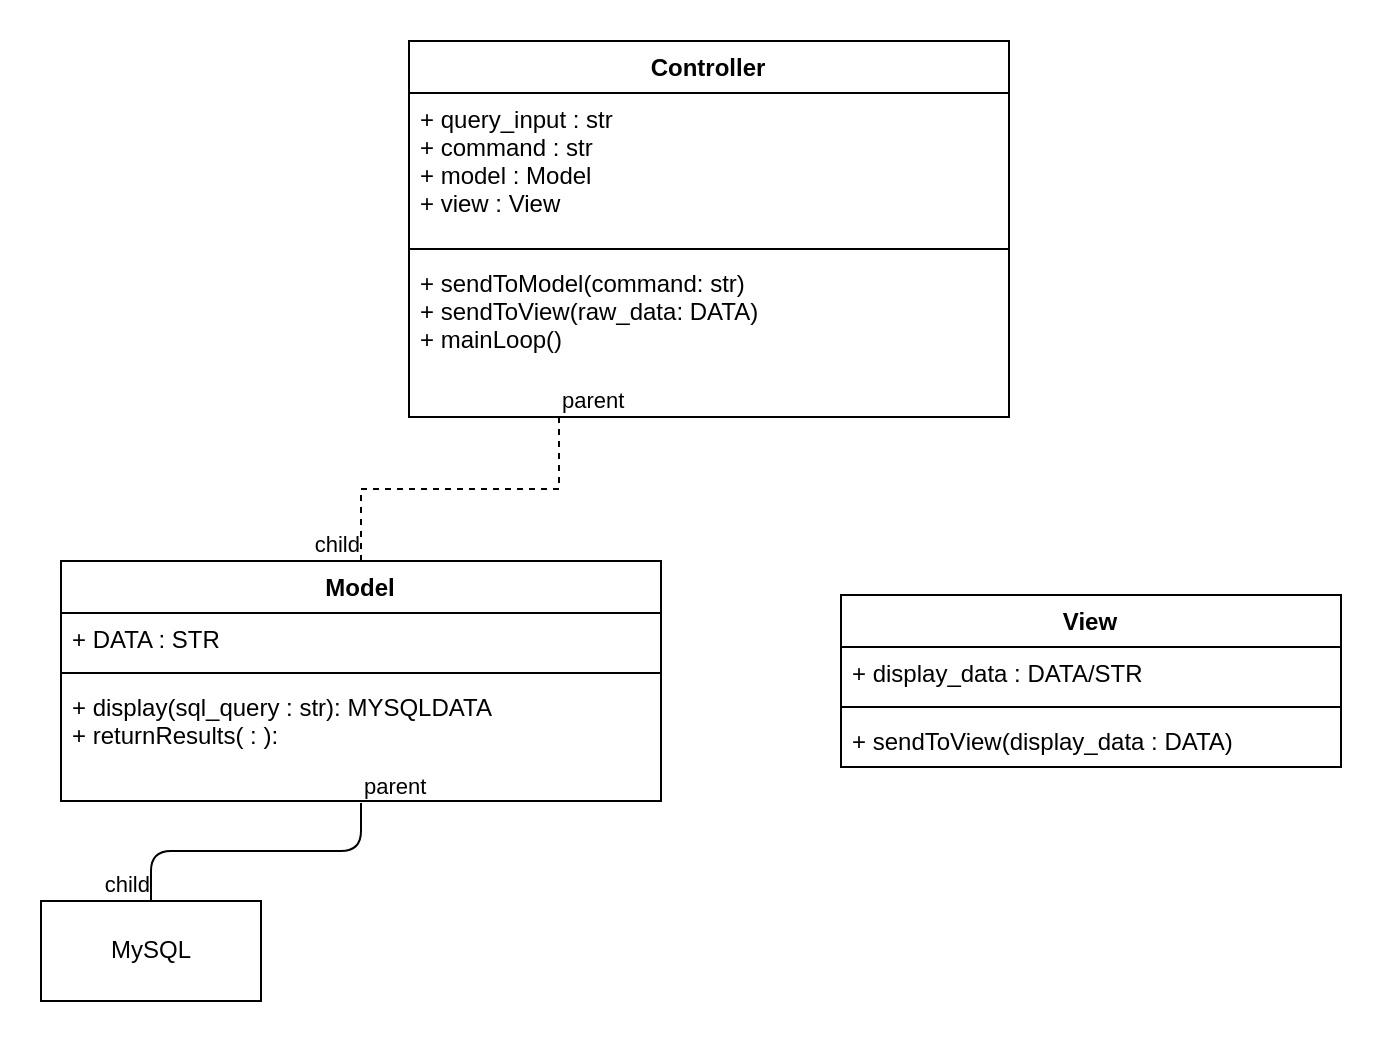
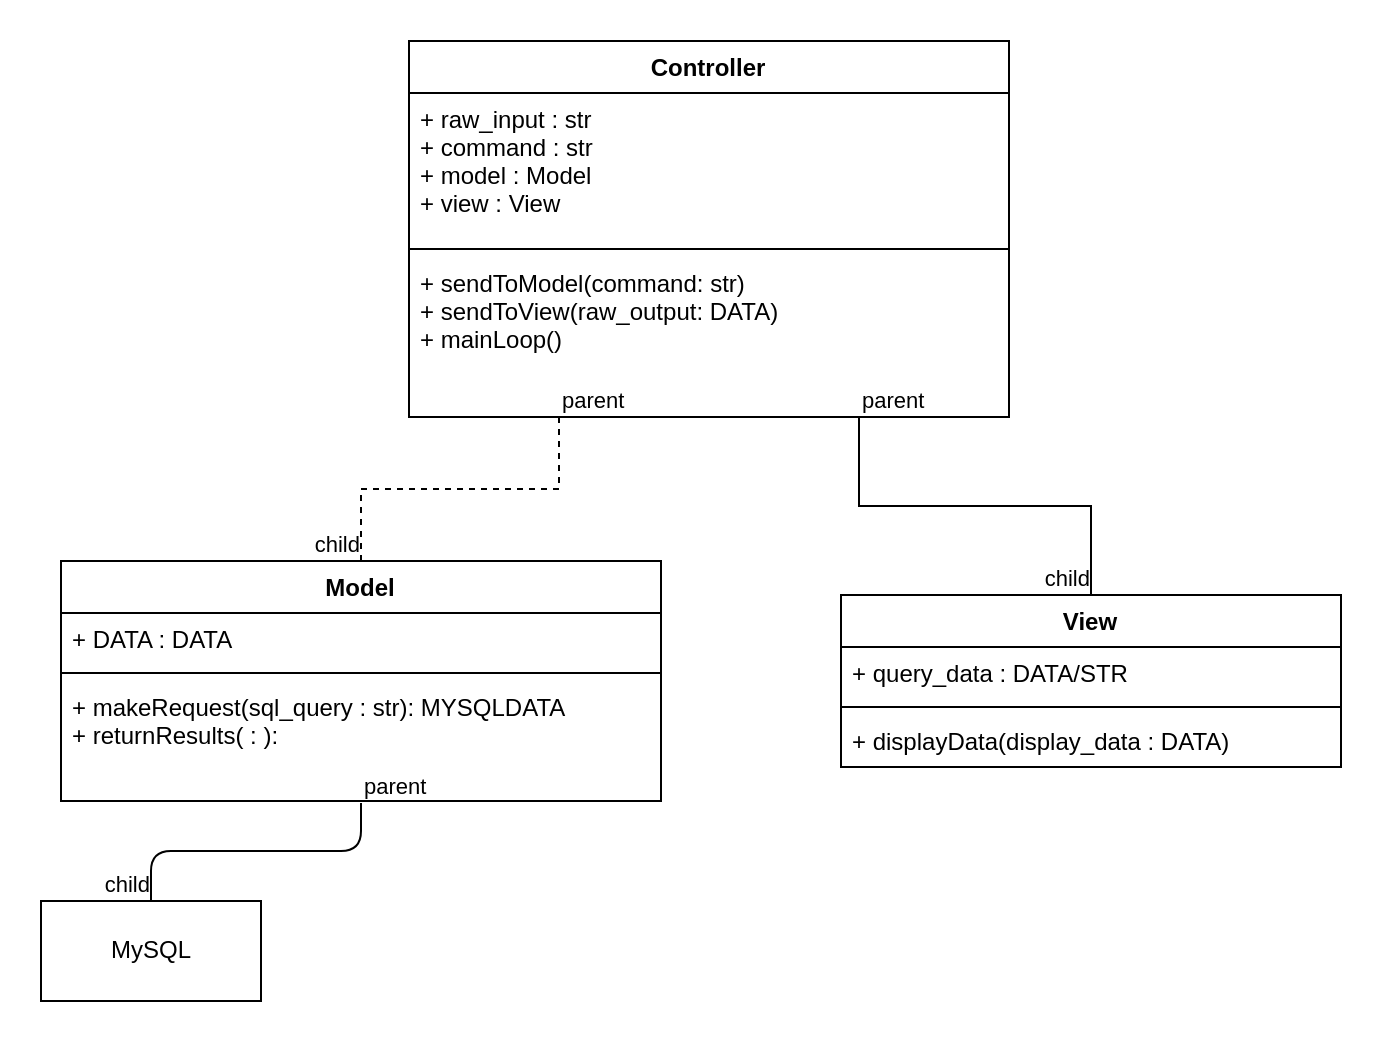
node "+ query_input : str + command : str + model : Model + view : View": label "+ query_input : str + command : str + model : Model + view : View" -> "+ raw_input : str + command : str + model : Model + view : View"
node "+ sendToModel(command: str) + sendToView(raw_data: DATA) + mainLoop()": label "+ sendToModel(command: str) + sendToView(raw_data: DATA) + mainLoop()" -> "+ sendToModel(command: str) + sendToView(raw_output: DATA) + mainLoop()"
edge "Controller" -- "View": added, labels "parent", "child"
node "+ DATA : STR": label "+ DATA : STR" -> "+ DATA : DATA"
node "+ display_data : DATA/STR": label "+ display_data : DATA/STR" -> "+ query_data : DATA/STR"
node "+ display(sql_query : str): MYSQLDATA + returnResults( : ):": label "+ display(sql_query : str): MYSQLDATA + returnResults( : ):" -> "+ makeRequest(sql_query : str): MYSQLDATA + returnResults( : ):"
node "+ sendToView(display_data : DATA)": label "+ sendToView(display_data : DATA)" -> "+ displayData(display_data : DATA)"
